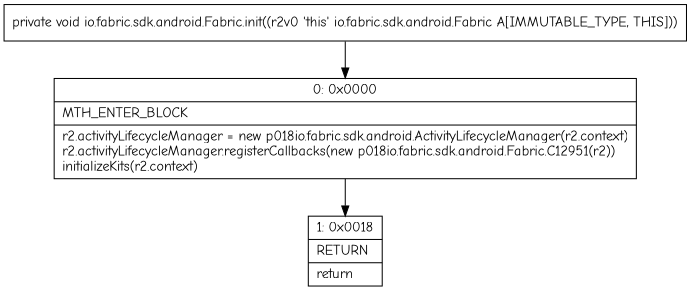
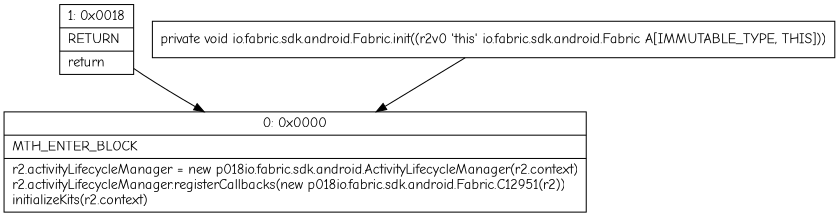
edge "0: 0x0000" -> "1: 0x0018": reversed
